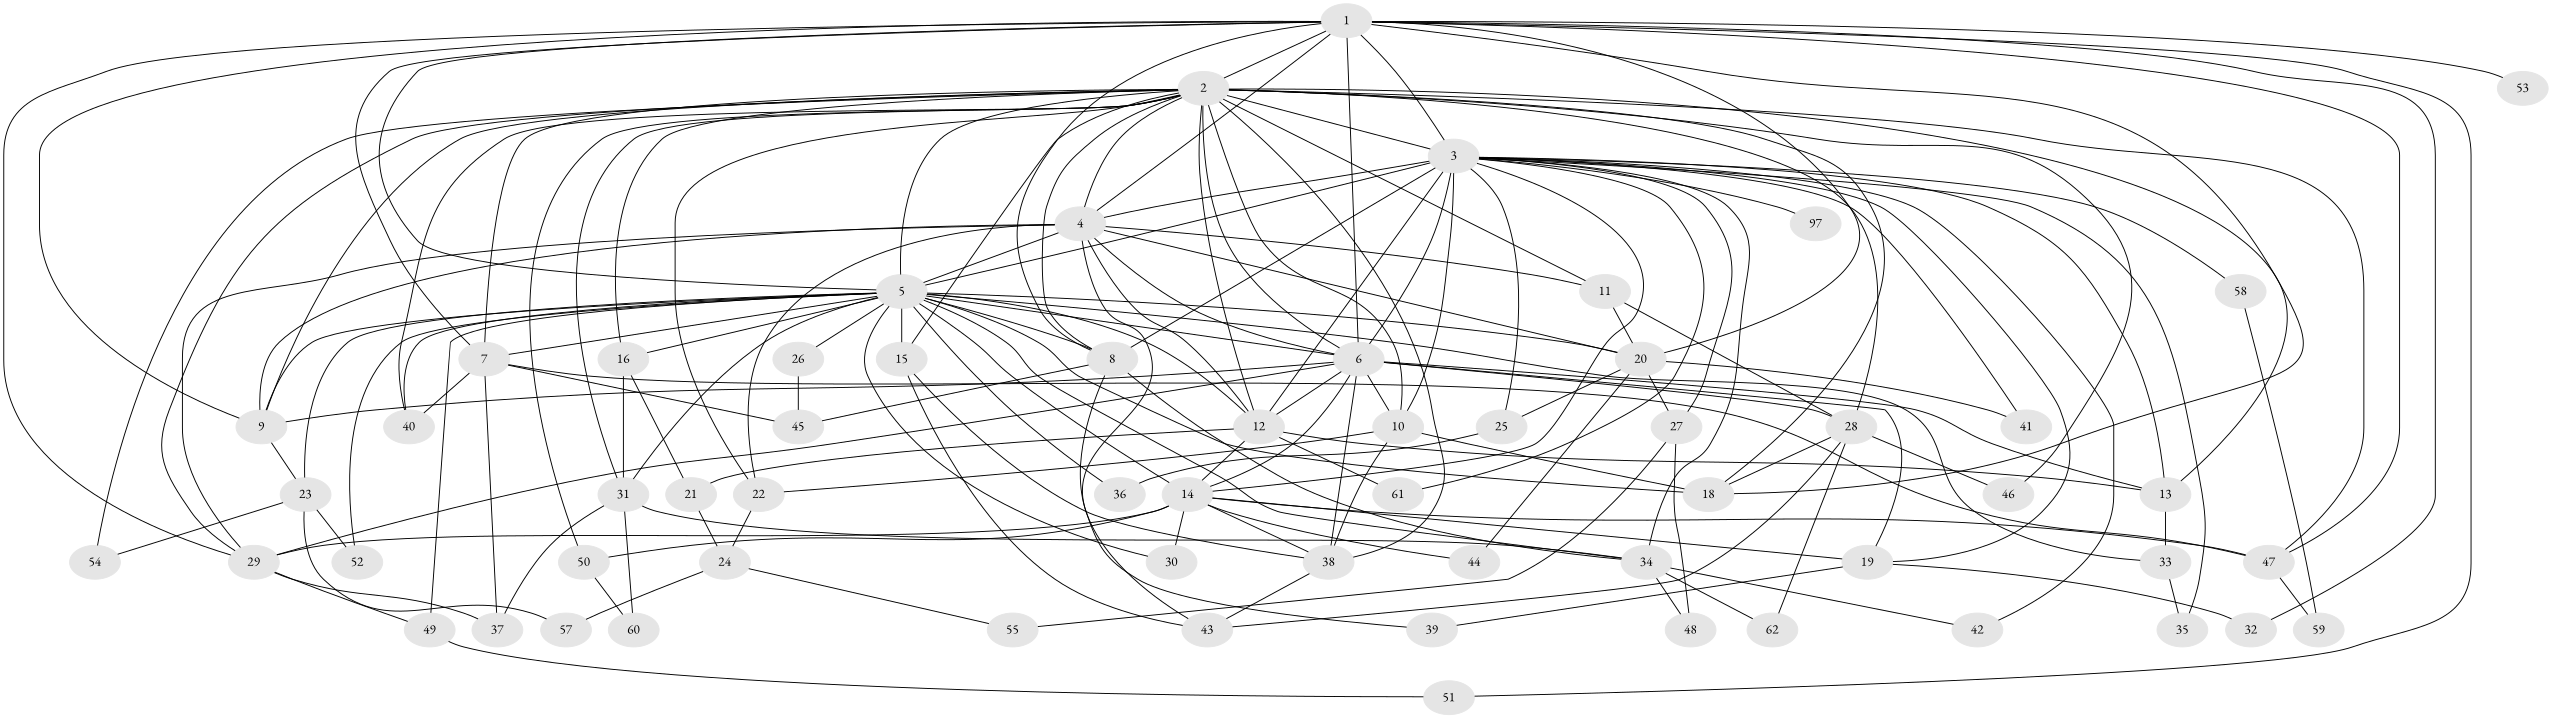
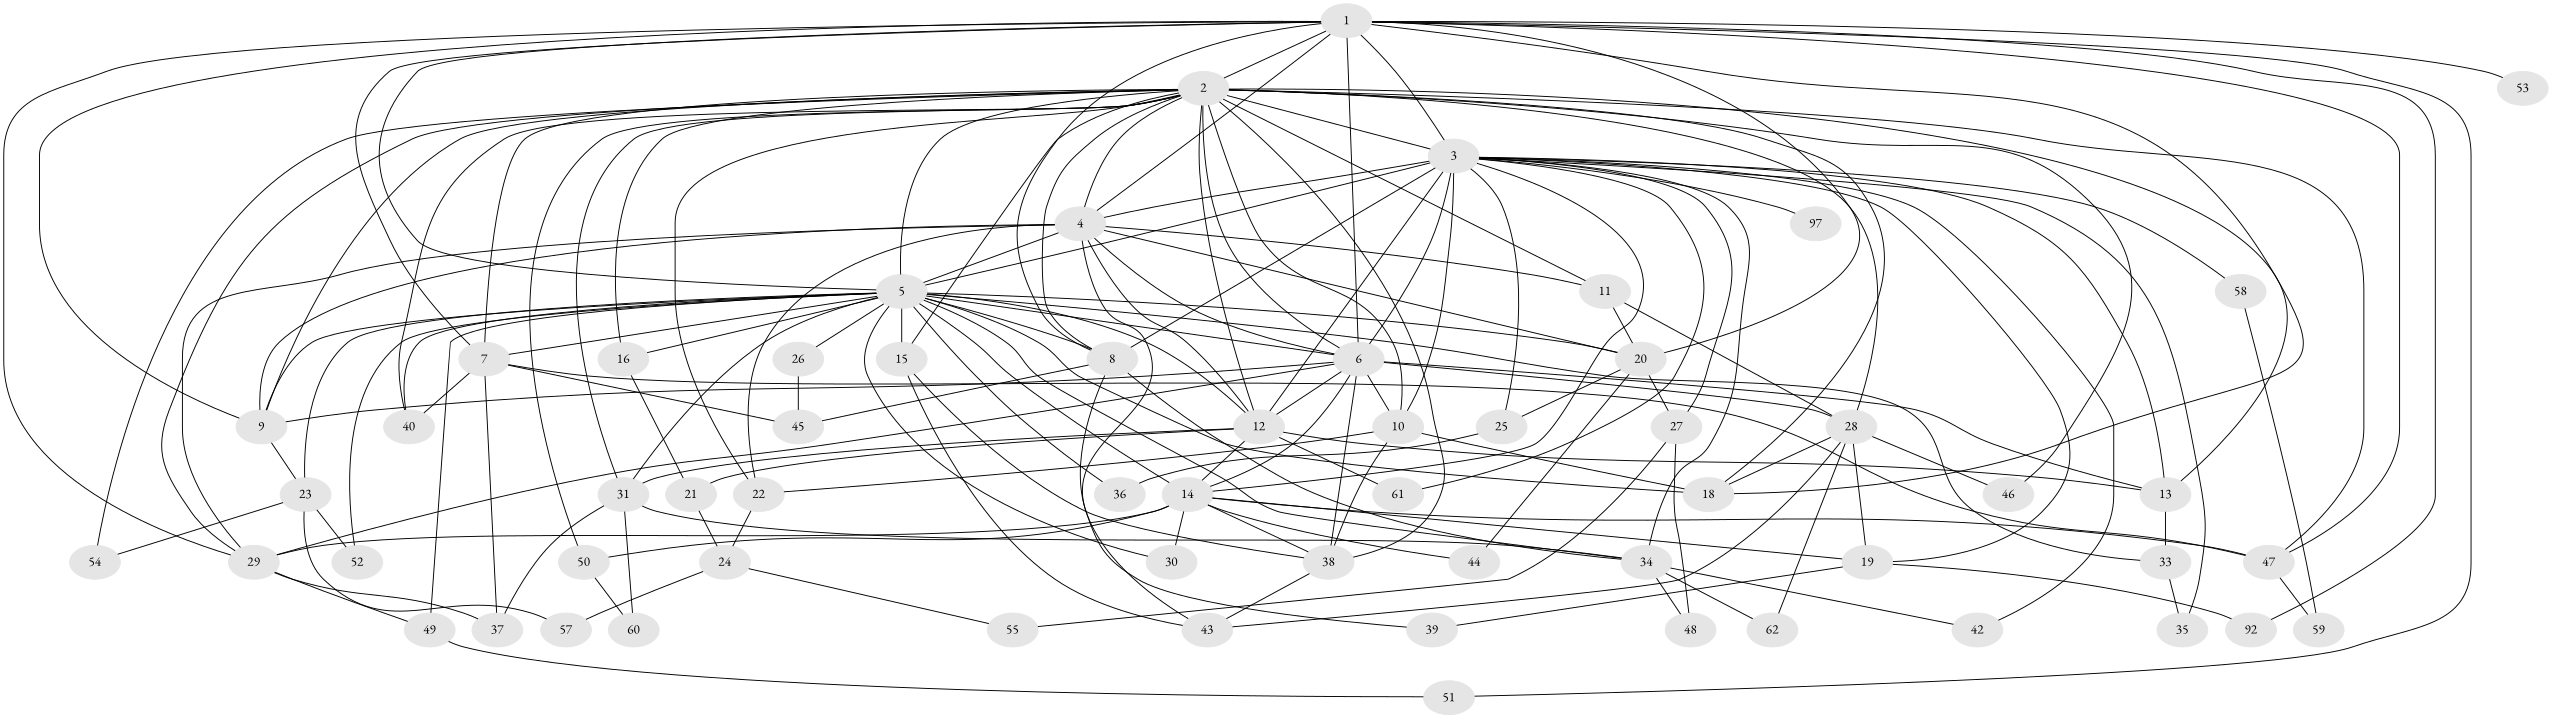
edge "6" -- "19": now "28" -- "19"
edge "16" -- "31": now "12" -- "31"
node "41": removed
node "32": label "32" -> "92"
